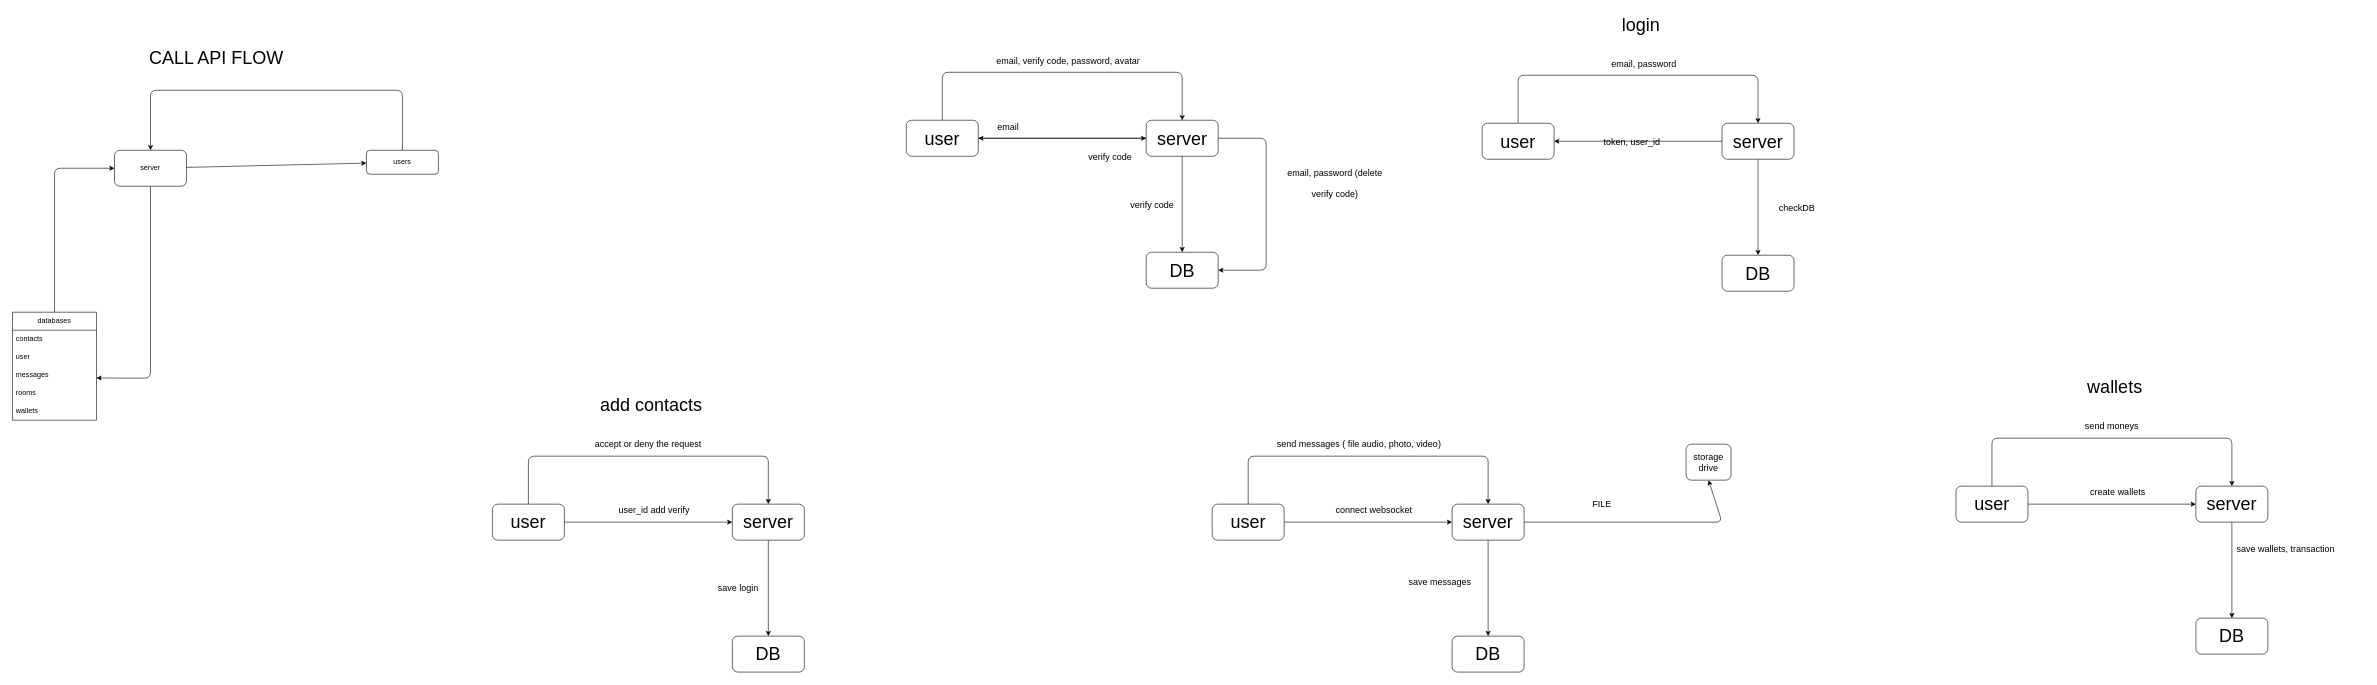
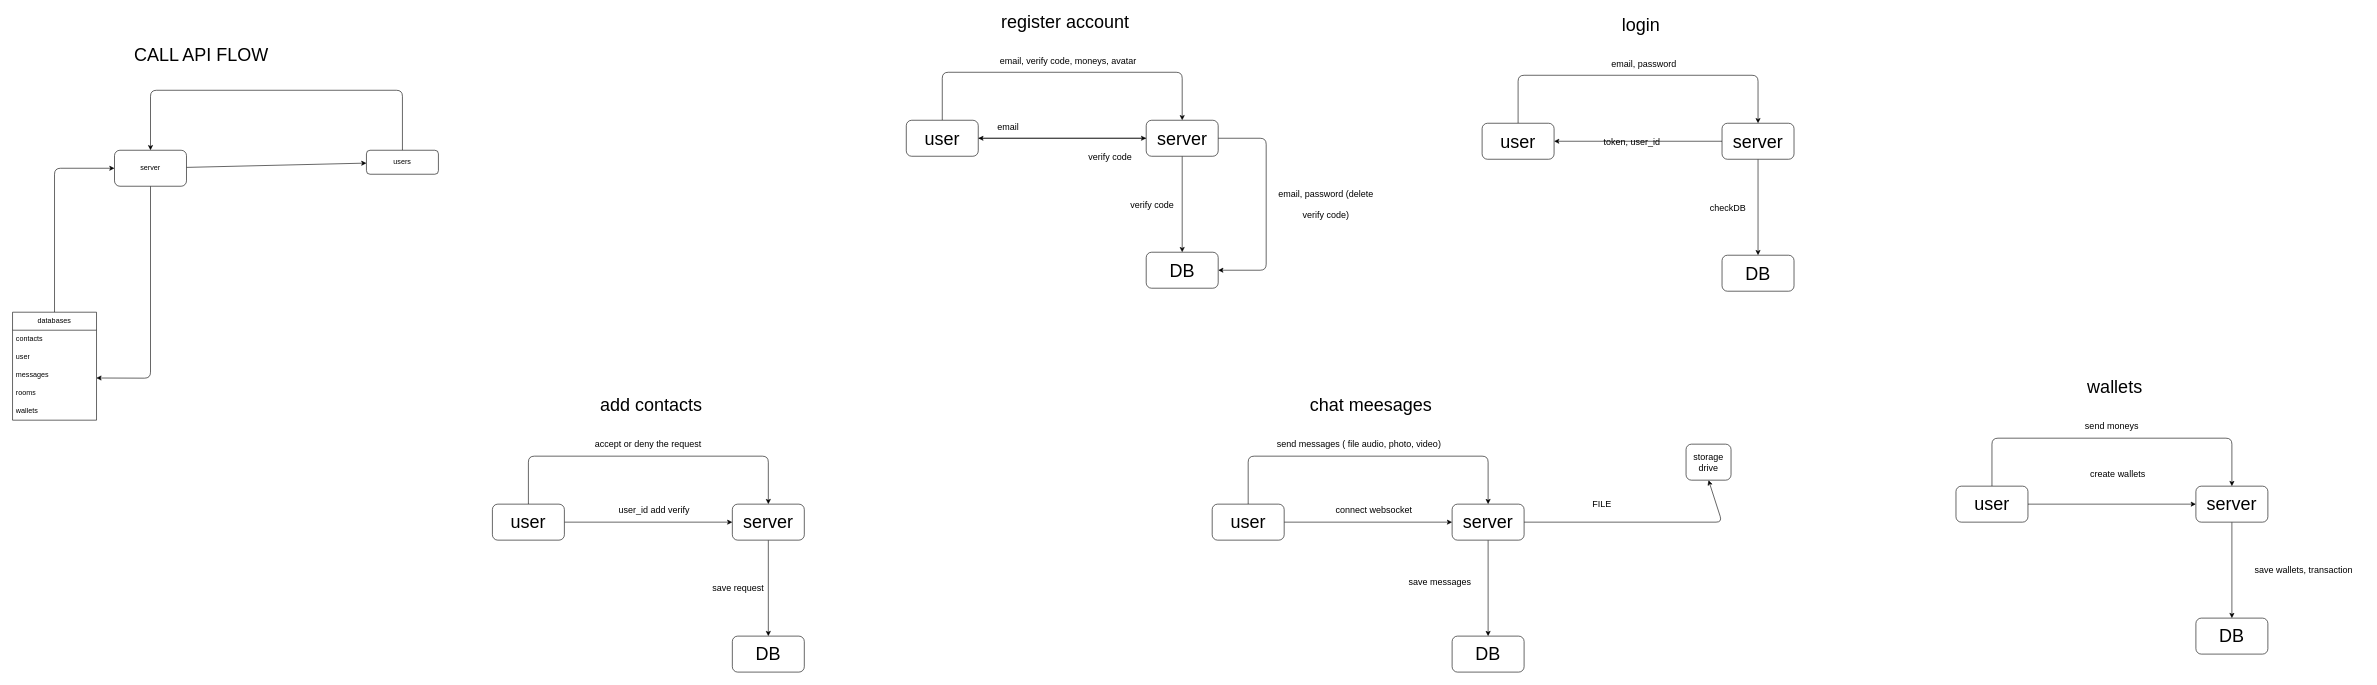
node "register account": added
node "CALL API FLOW": moved (216, 57) -> (201, 54)
node "email, verify code, password, avatar": label "email, verify code, password, avatar" -> "email, verify code, moneys, avatar"
node "email, password (delete verify code)": moved (1335, 180) -> (1326, 201)
node "checkDB": moved (1797, 204) -> (1728, 204)
node "chat meesages": added
node "create wallets": moved (2118, 489) -> (2118, 471)
node "save wallets, transaction": moved (2286, 546) -> (2304, 567)
node "save login": label "save login" -> "save request"
